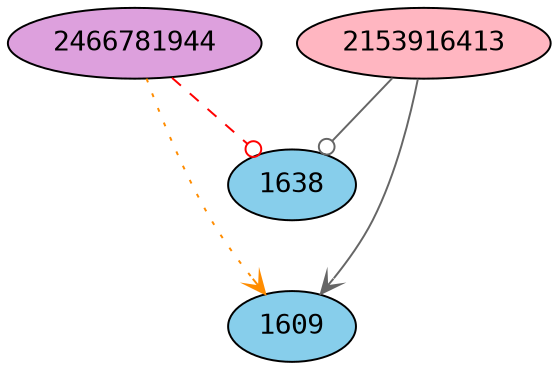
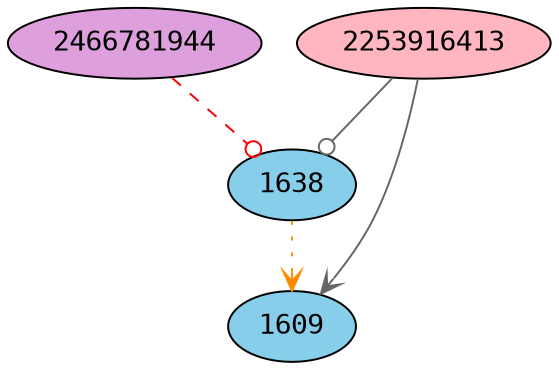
node "2153916413": label "2153916413" -> "2253916413"
edge "2466781944" -> "1609": now "1638" -> "1609"
